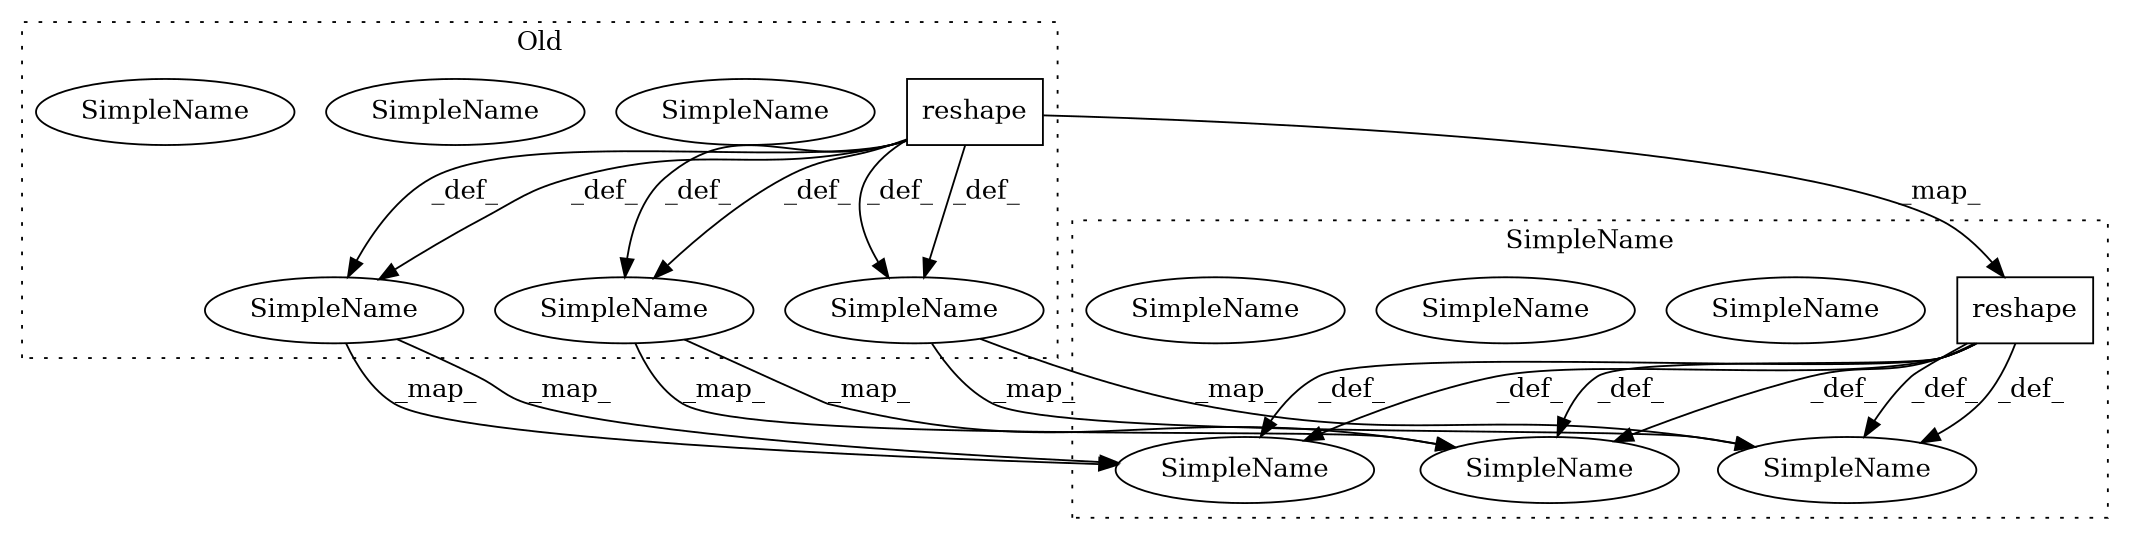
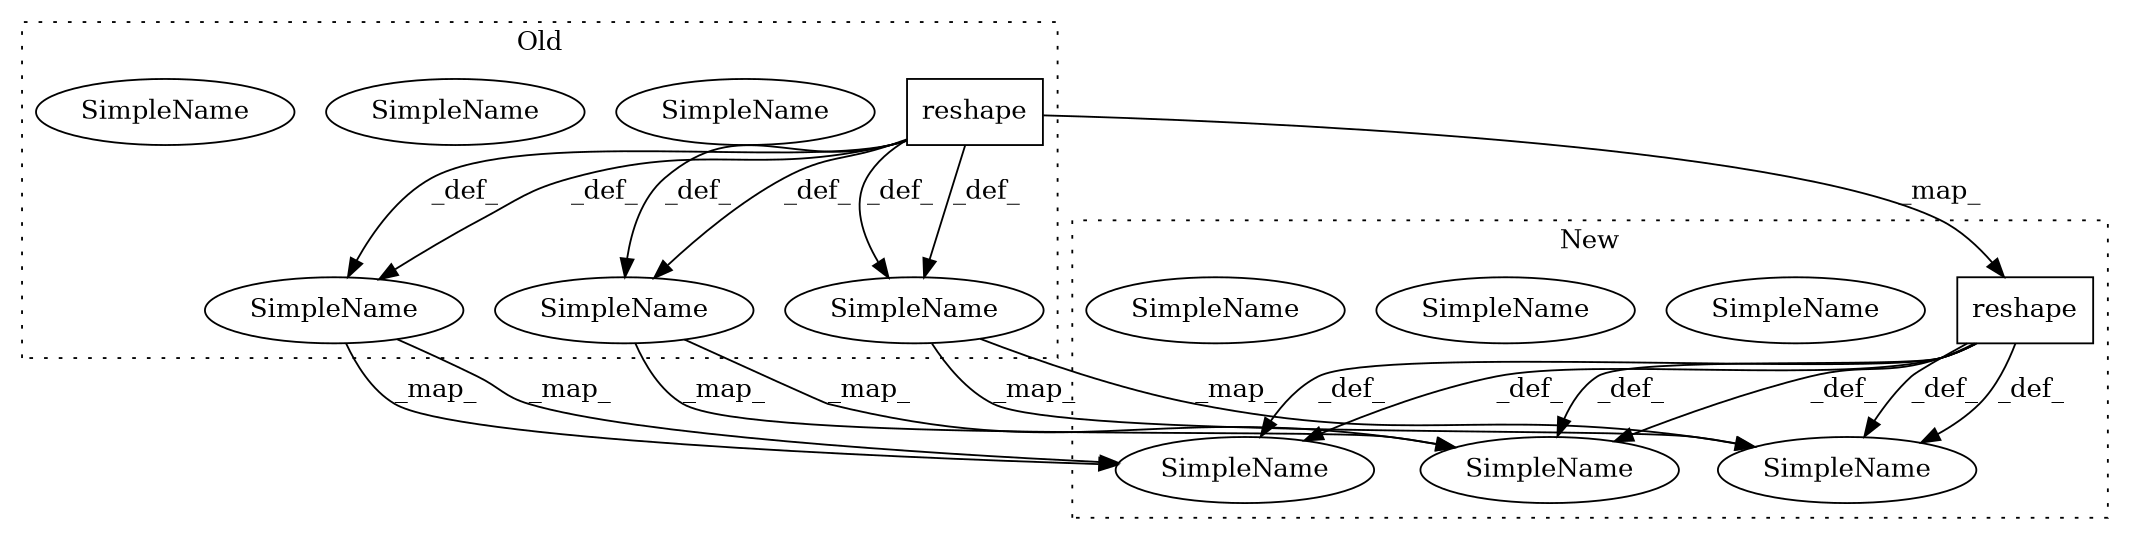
cluster "SimpleName": label "SimpleName" -> "New"
